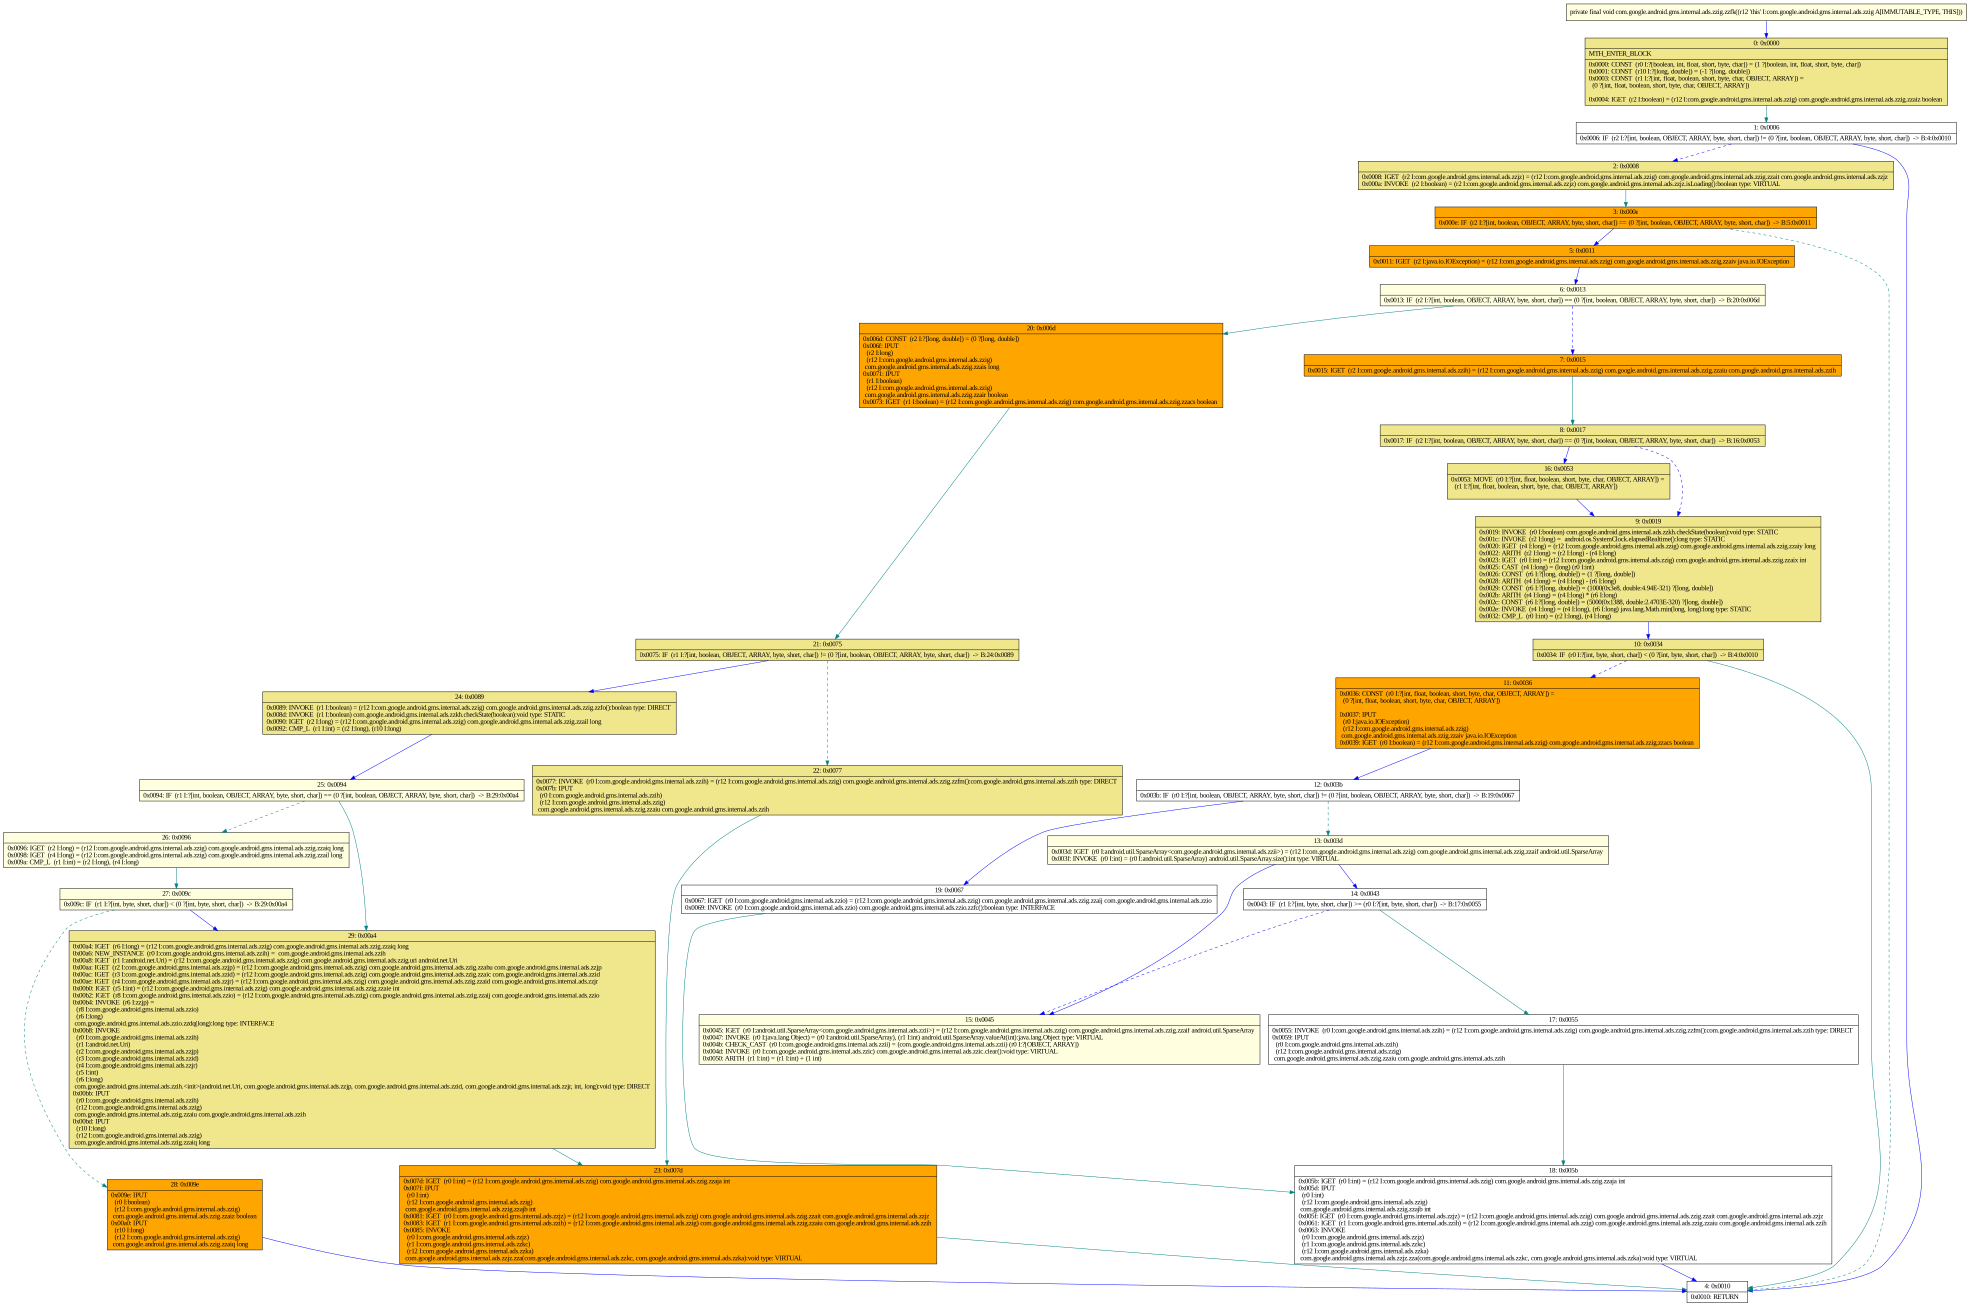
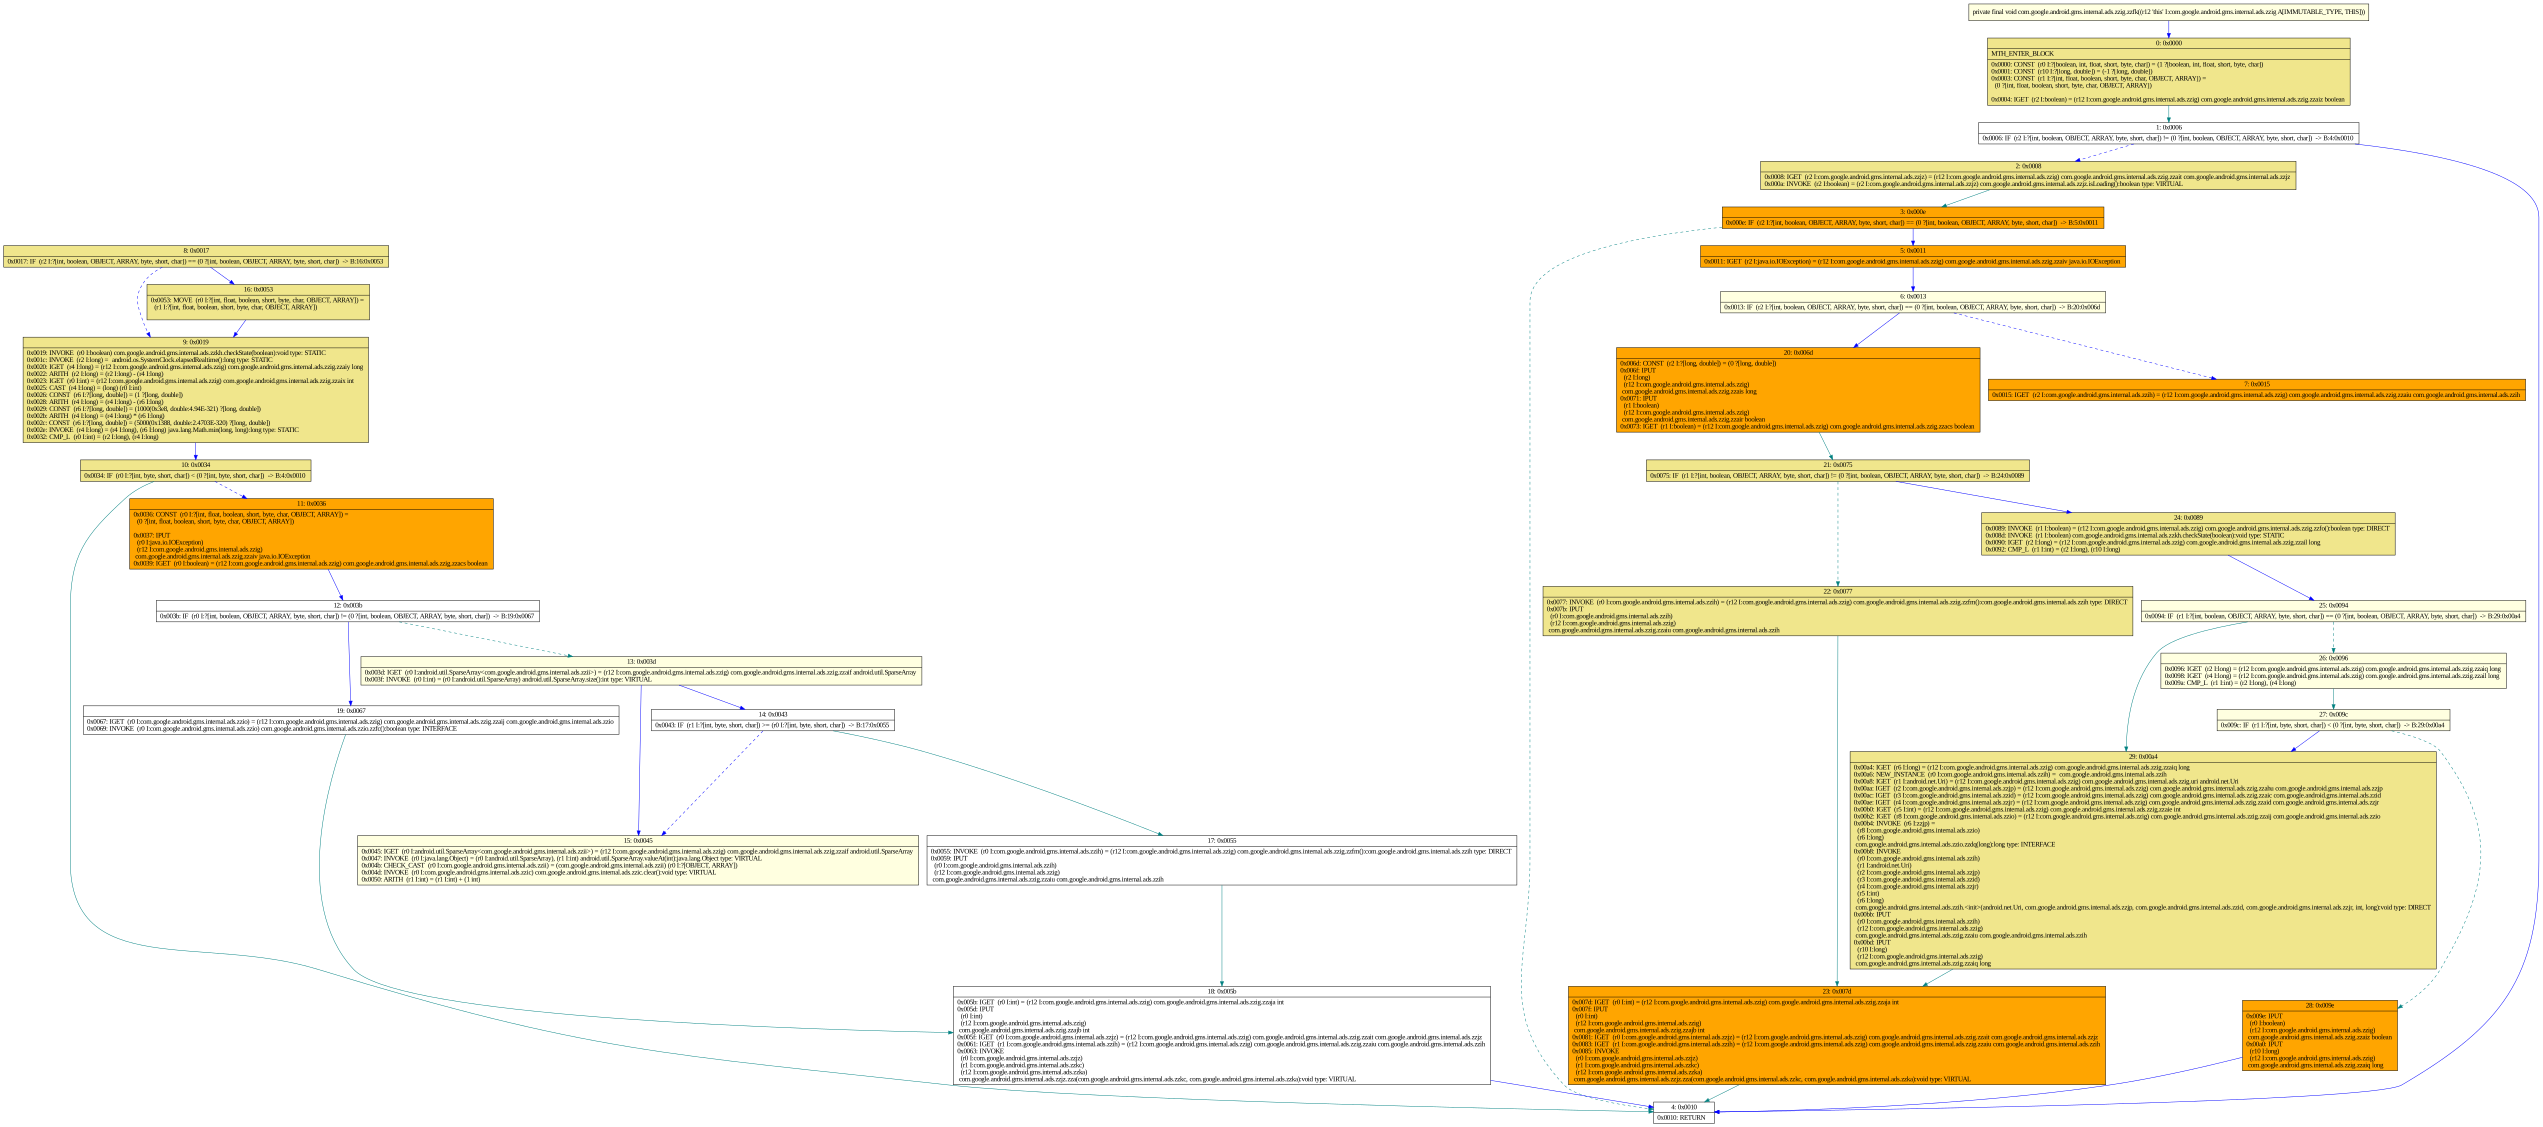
edge "6: 0x0013" -> "20: 0x006d": color teal -> blue
edge "7: 0x0015" -> "8: 0x0017": removed
